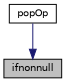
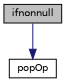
edge "popOp" -> "ifnonnull": reversed
